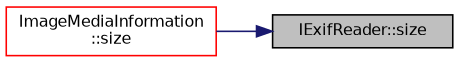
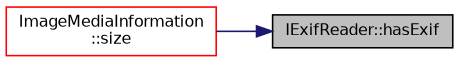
node "IExifReader::size": label "IExifReader::size" -> "IExifReader::hasExif"
